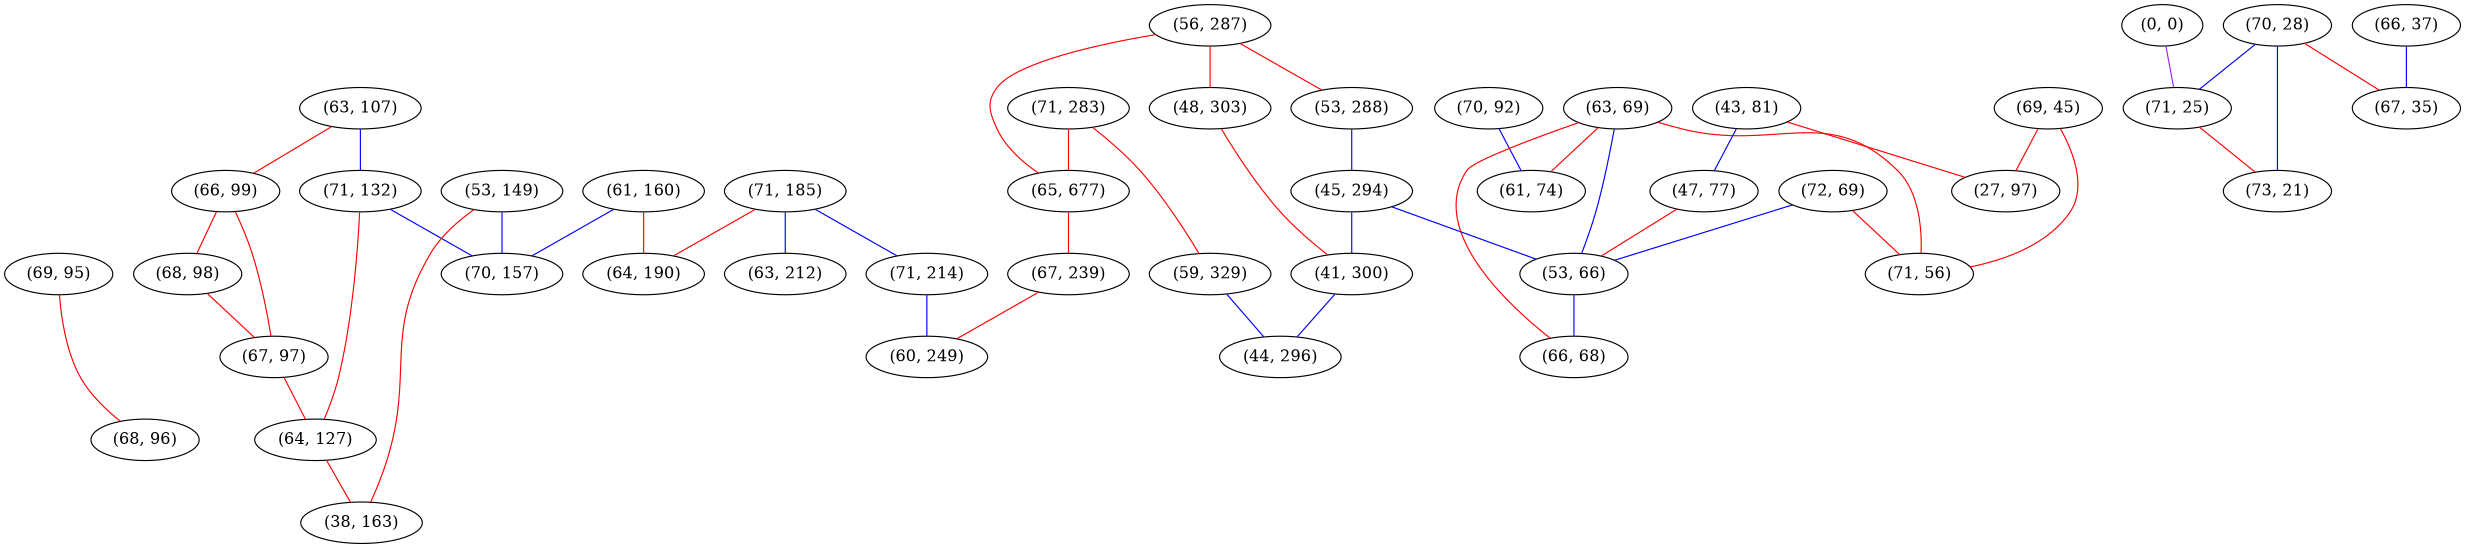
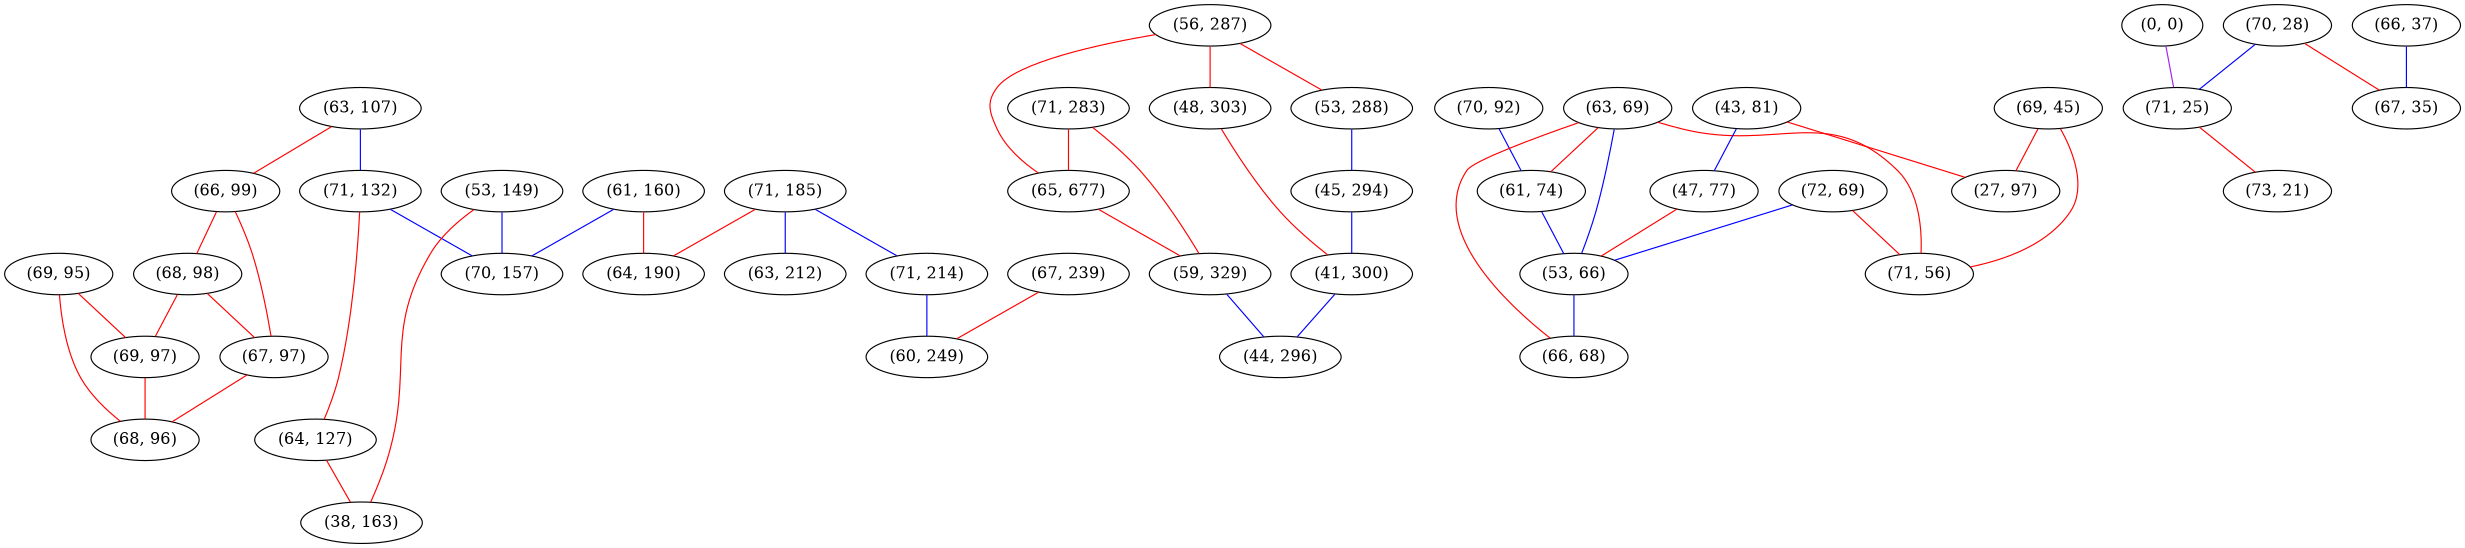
edge "(70, 28)" -- "(73, 21)": removed
edge "(65, 677)" -- "(67, 239)": now "(65, 677)" -- "(59, 329)"
edge "(45, 294)" -- "(53, 66)": now "(61, 74)" -- "(53, 66)"
node "(69, 97)": added
edge "(67, 97)" -- "(64, 127)": now "(67, 97)" -- "(68, 96)"
